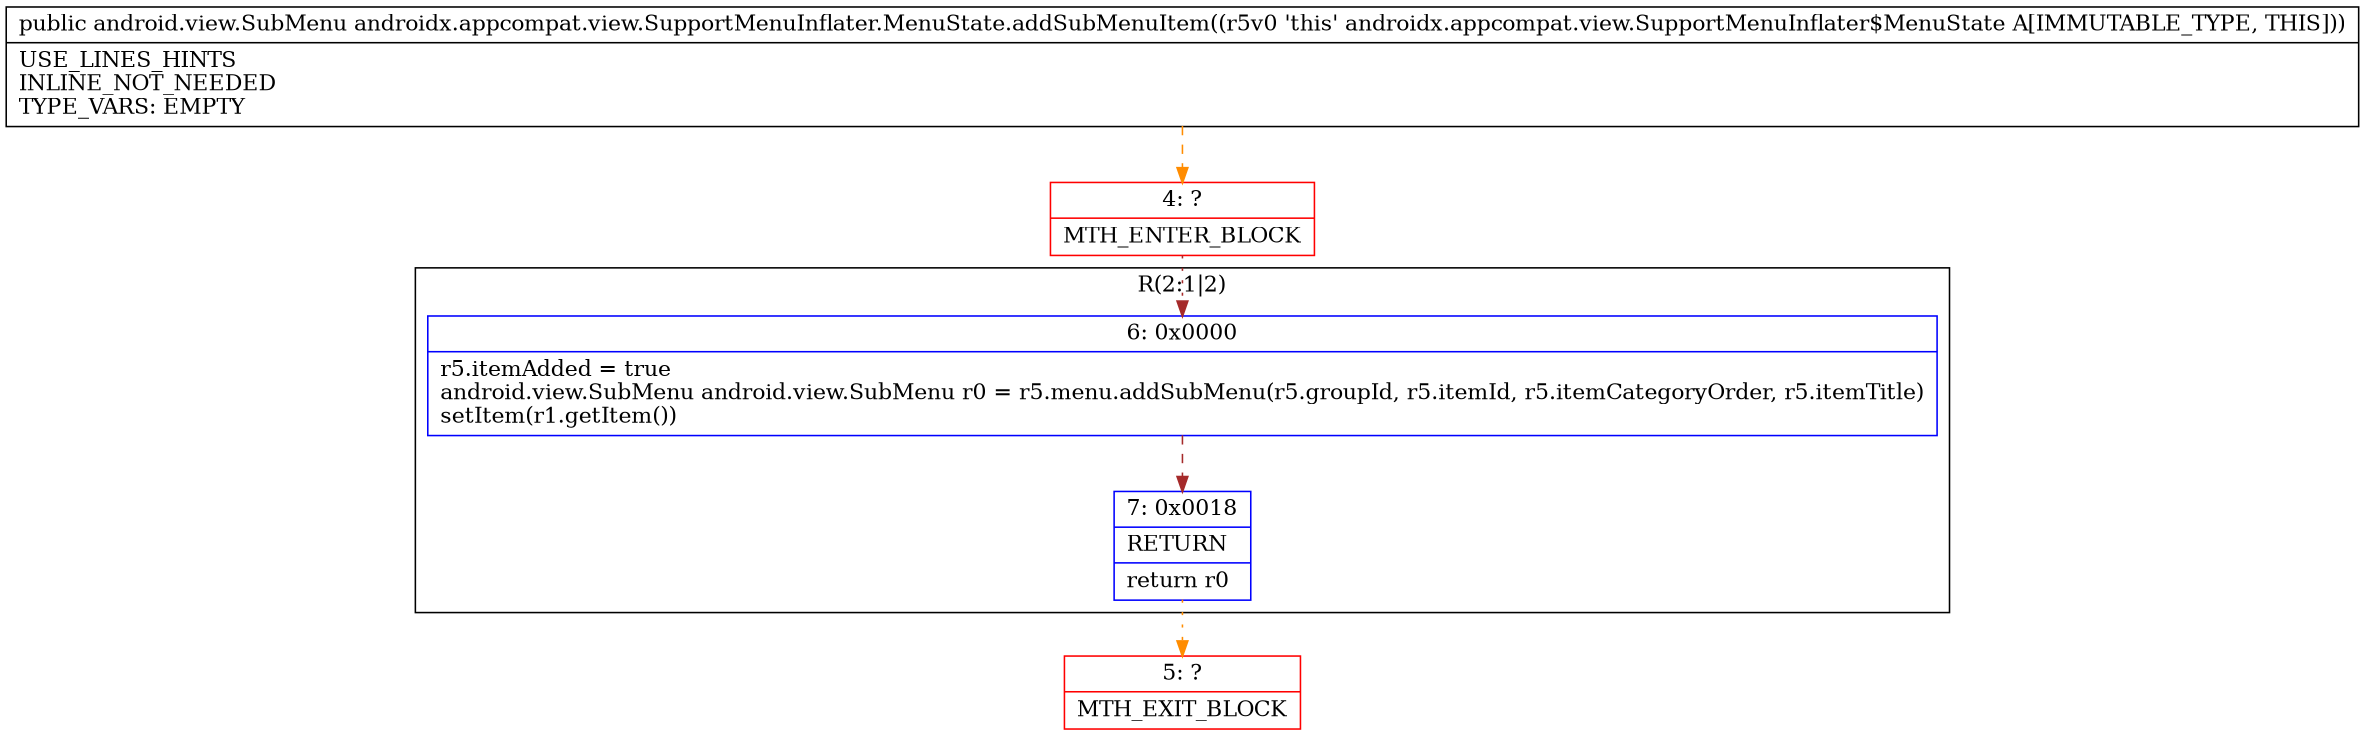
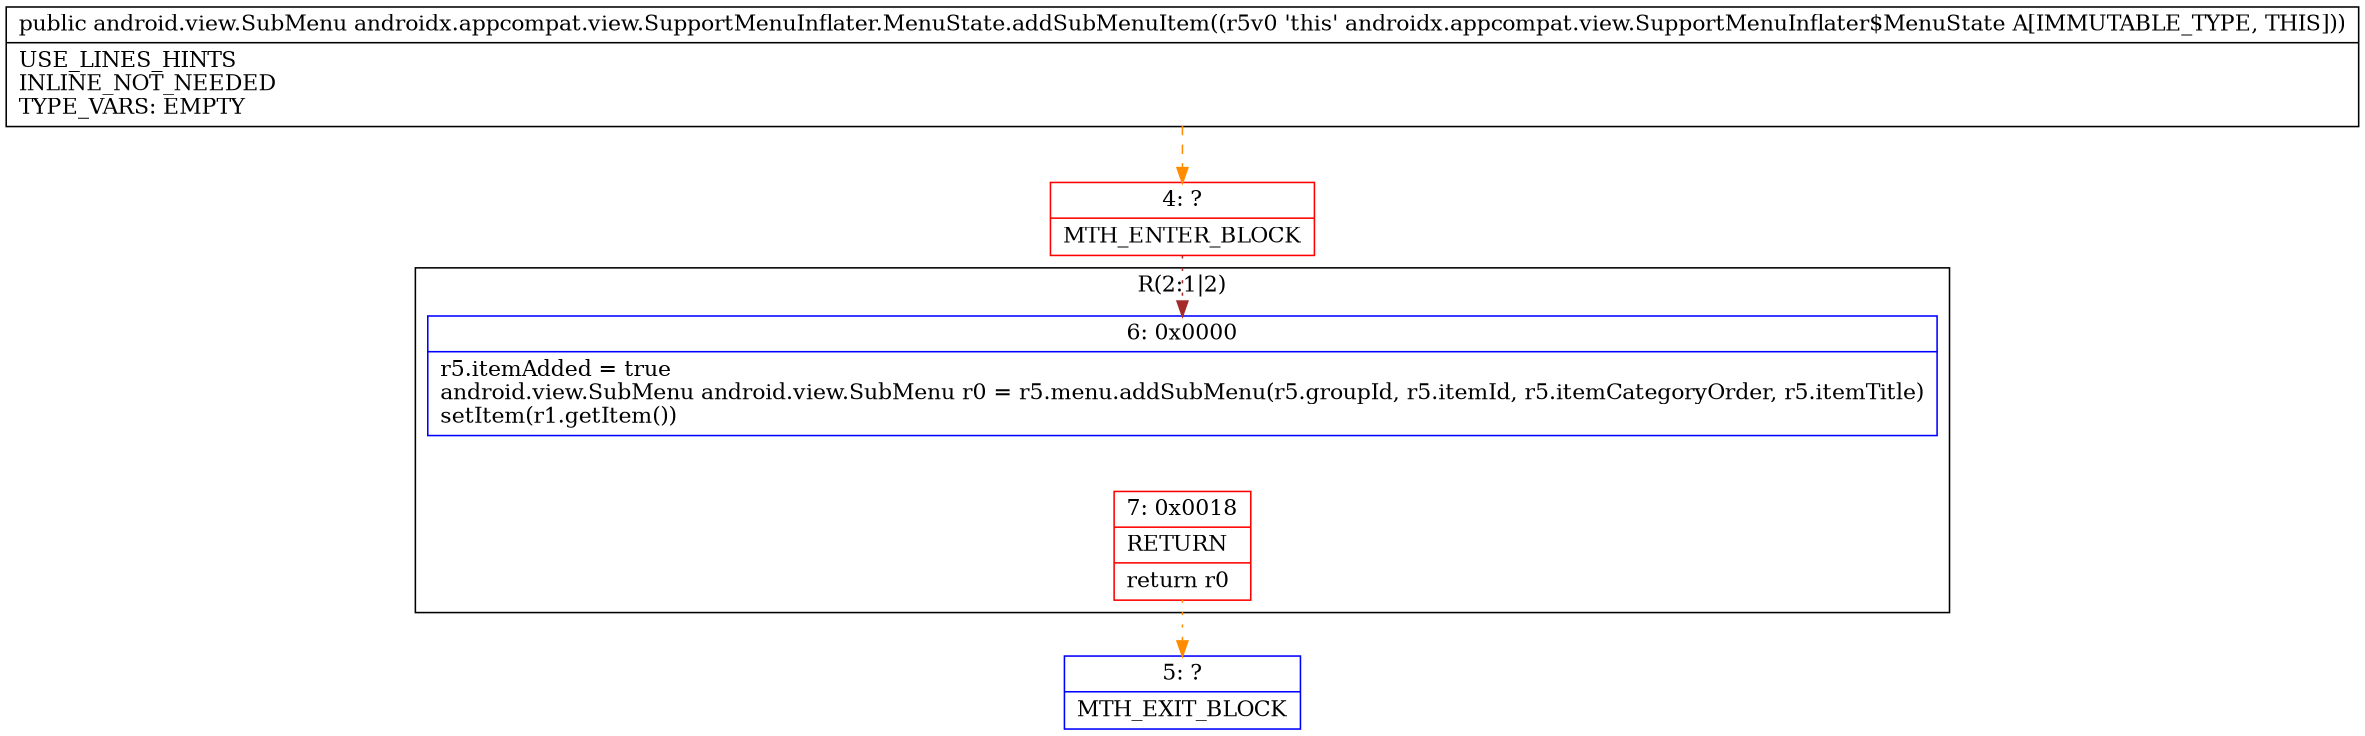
edge "6: 0x0000" -> "7: 0x0018": removed
node "7: 0x0018": color blue -> red
node "5: ?": color red -> blue
